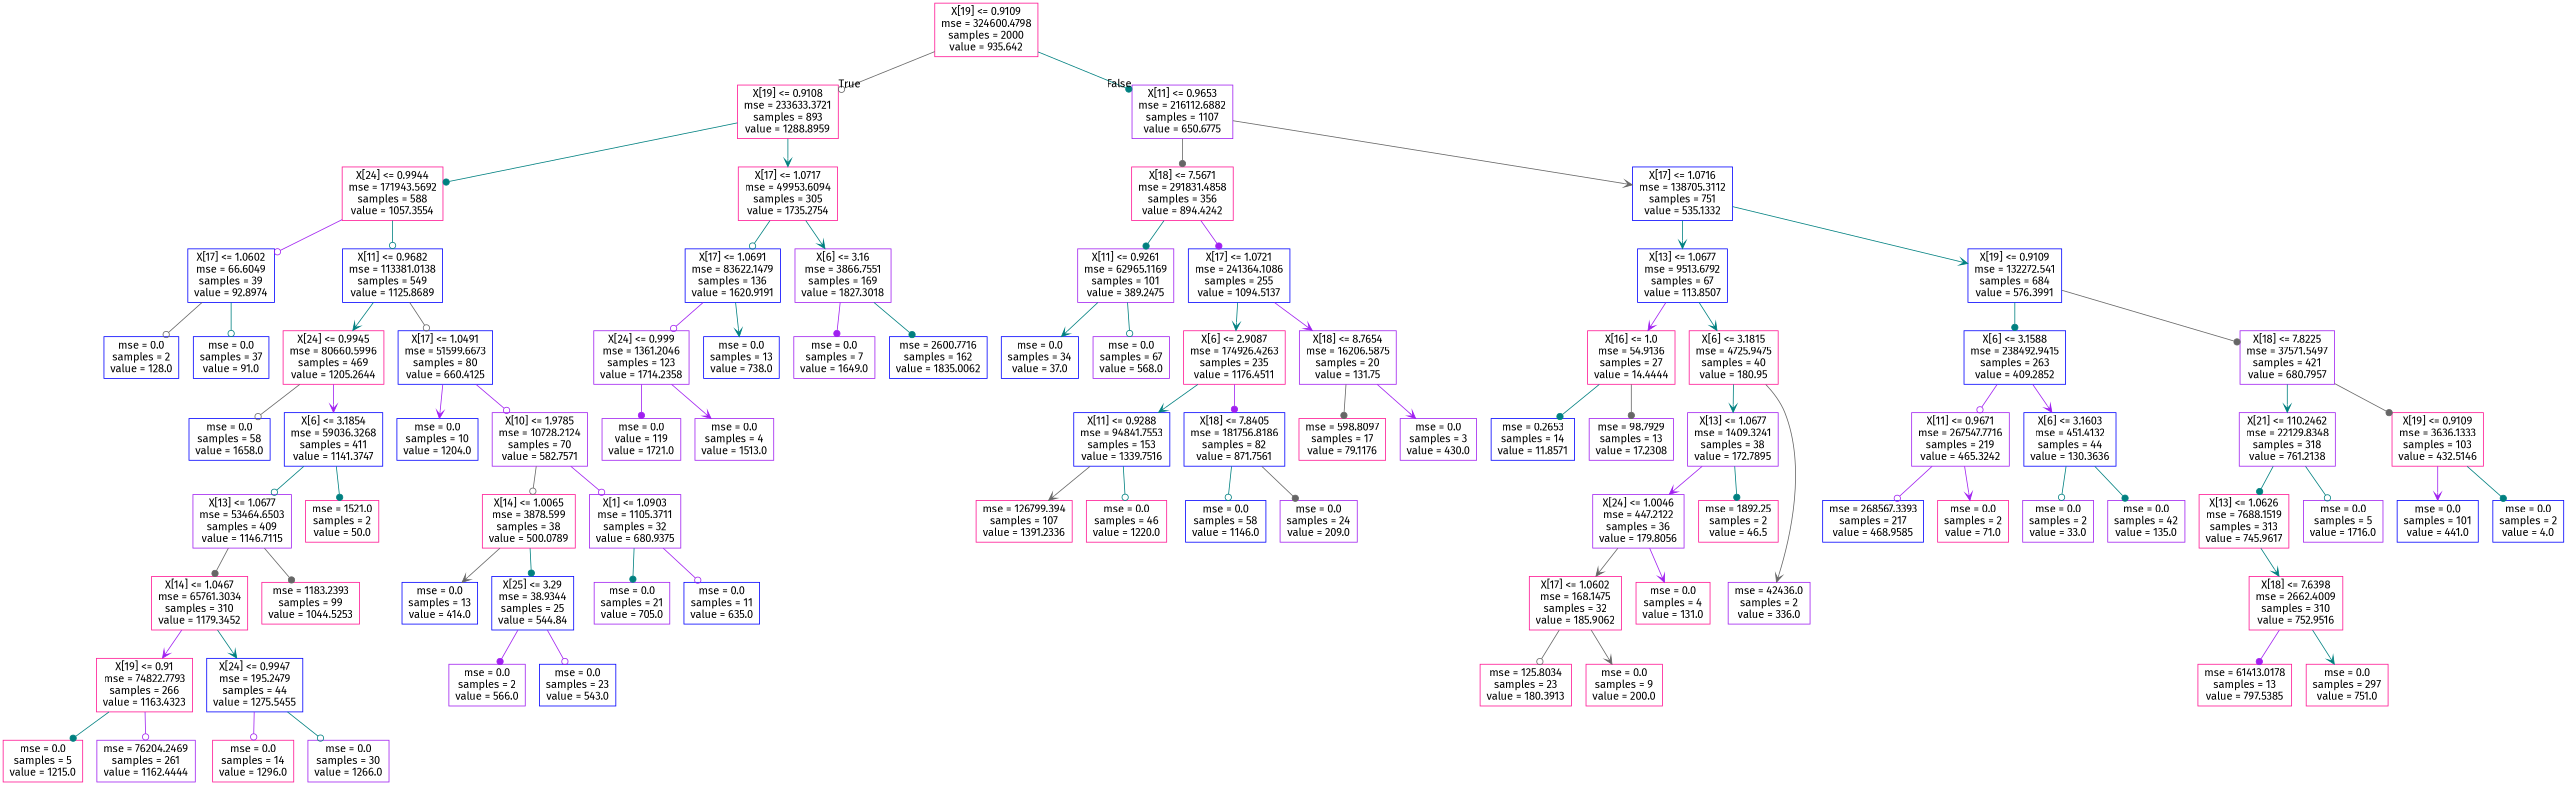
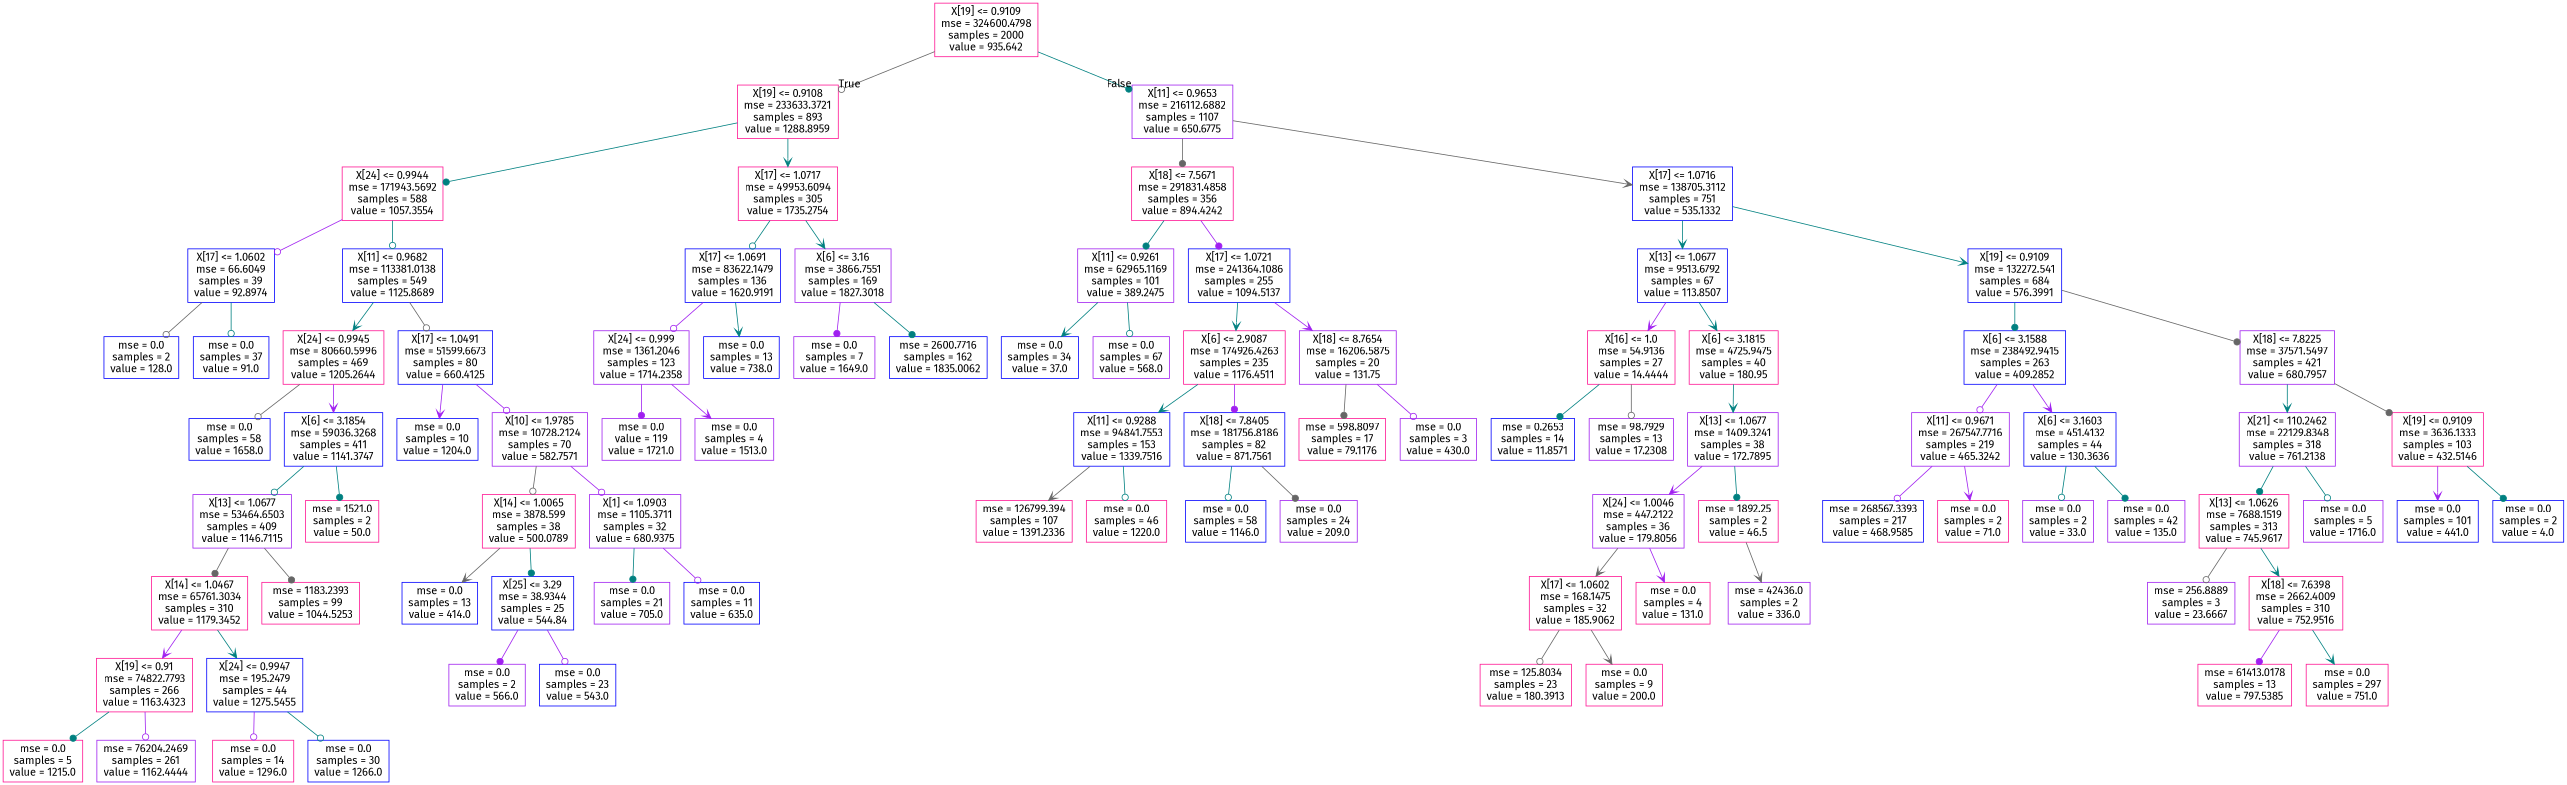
edge "X[16] <= 1.0 mse = 54.9136 samples = 27 value = 14.4444" -> "mse = 98.7929 samples = 13 value = 17.2308": arrowhead dot -> odot
edge "X[18] <= 8.7654 mse = 16206.5875 samples = 20 value = 131.75" -> "mse = 0.0 samples = 3 value = 430.0": arrowhead vee -> odot
edge "X[6] <= 3.1815 mse = 4725.9475 samples = 40 value = 180.95" -> "mse = 42436.0 samples = 2 value = 336.0": now "mse = 1892.25 samples = 2 value = 46.5" -> "mse = 42436.0 samples = 2 value = 336.0"
node "mse = 256.8889 samples = 3 value = 23.6667": added
node "mse = 0.0 samples = 30 value = 1266.0": color purple -> blue
